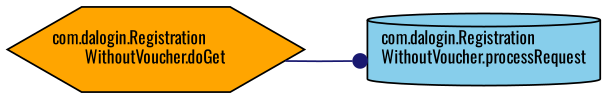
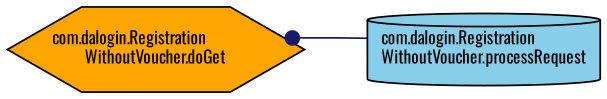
edge "com.dalogin.Registration WithoutVoucher.doGet" -> "com.dalogin.Registration WithoutVoucher.processRequest": reversed
